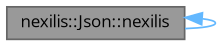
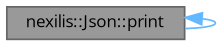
node "nexilis::Json::nexilis": label "nexilis::Json::nexilis" -> "nexilis::Json::print"
